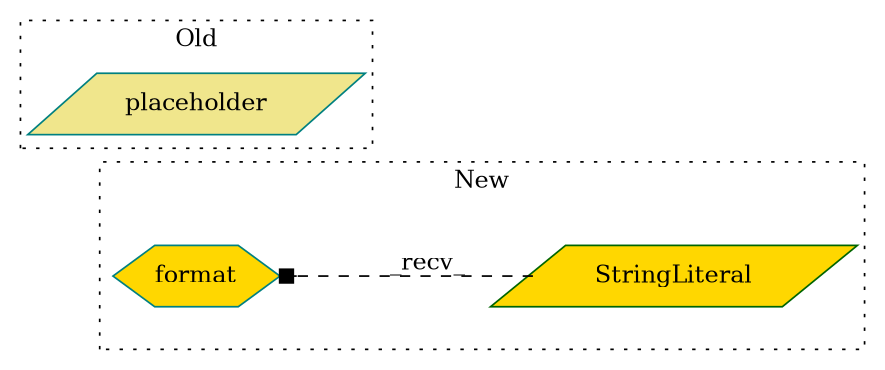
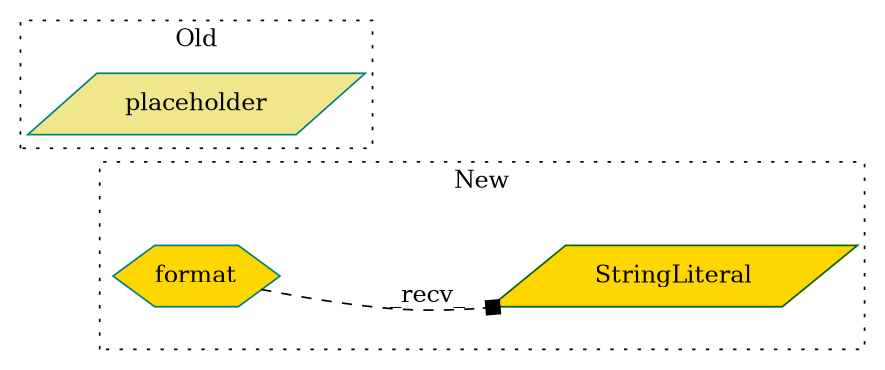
edge "StringLiteral" -> "format": reversed
